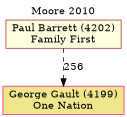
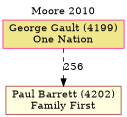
edge "Paul Barrett (4202) Family First" -> "George Gault (4199) One Nation": reversed
